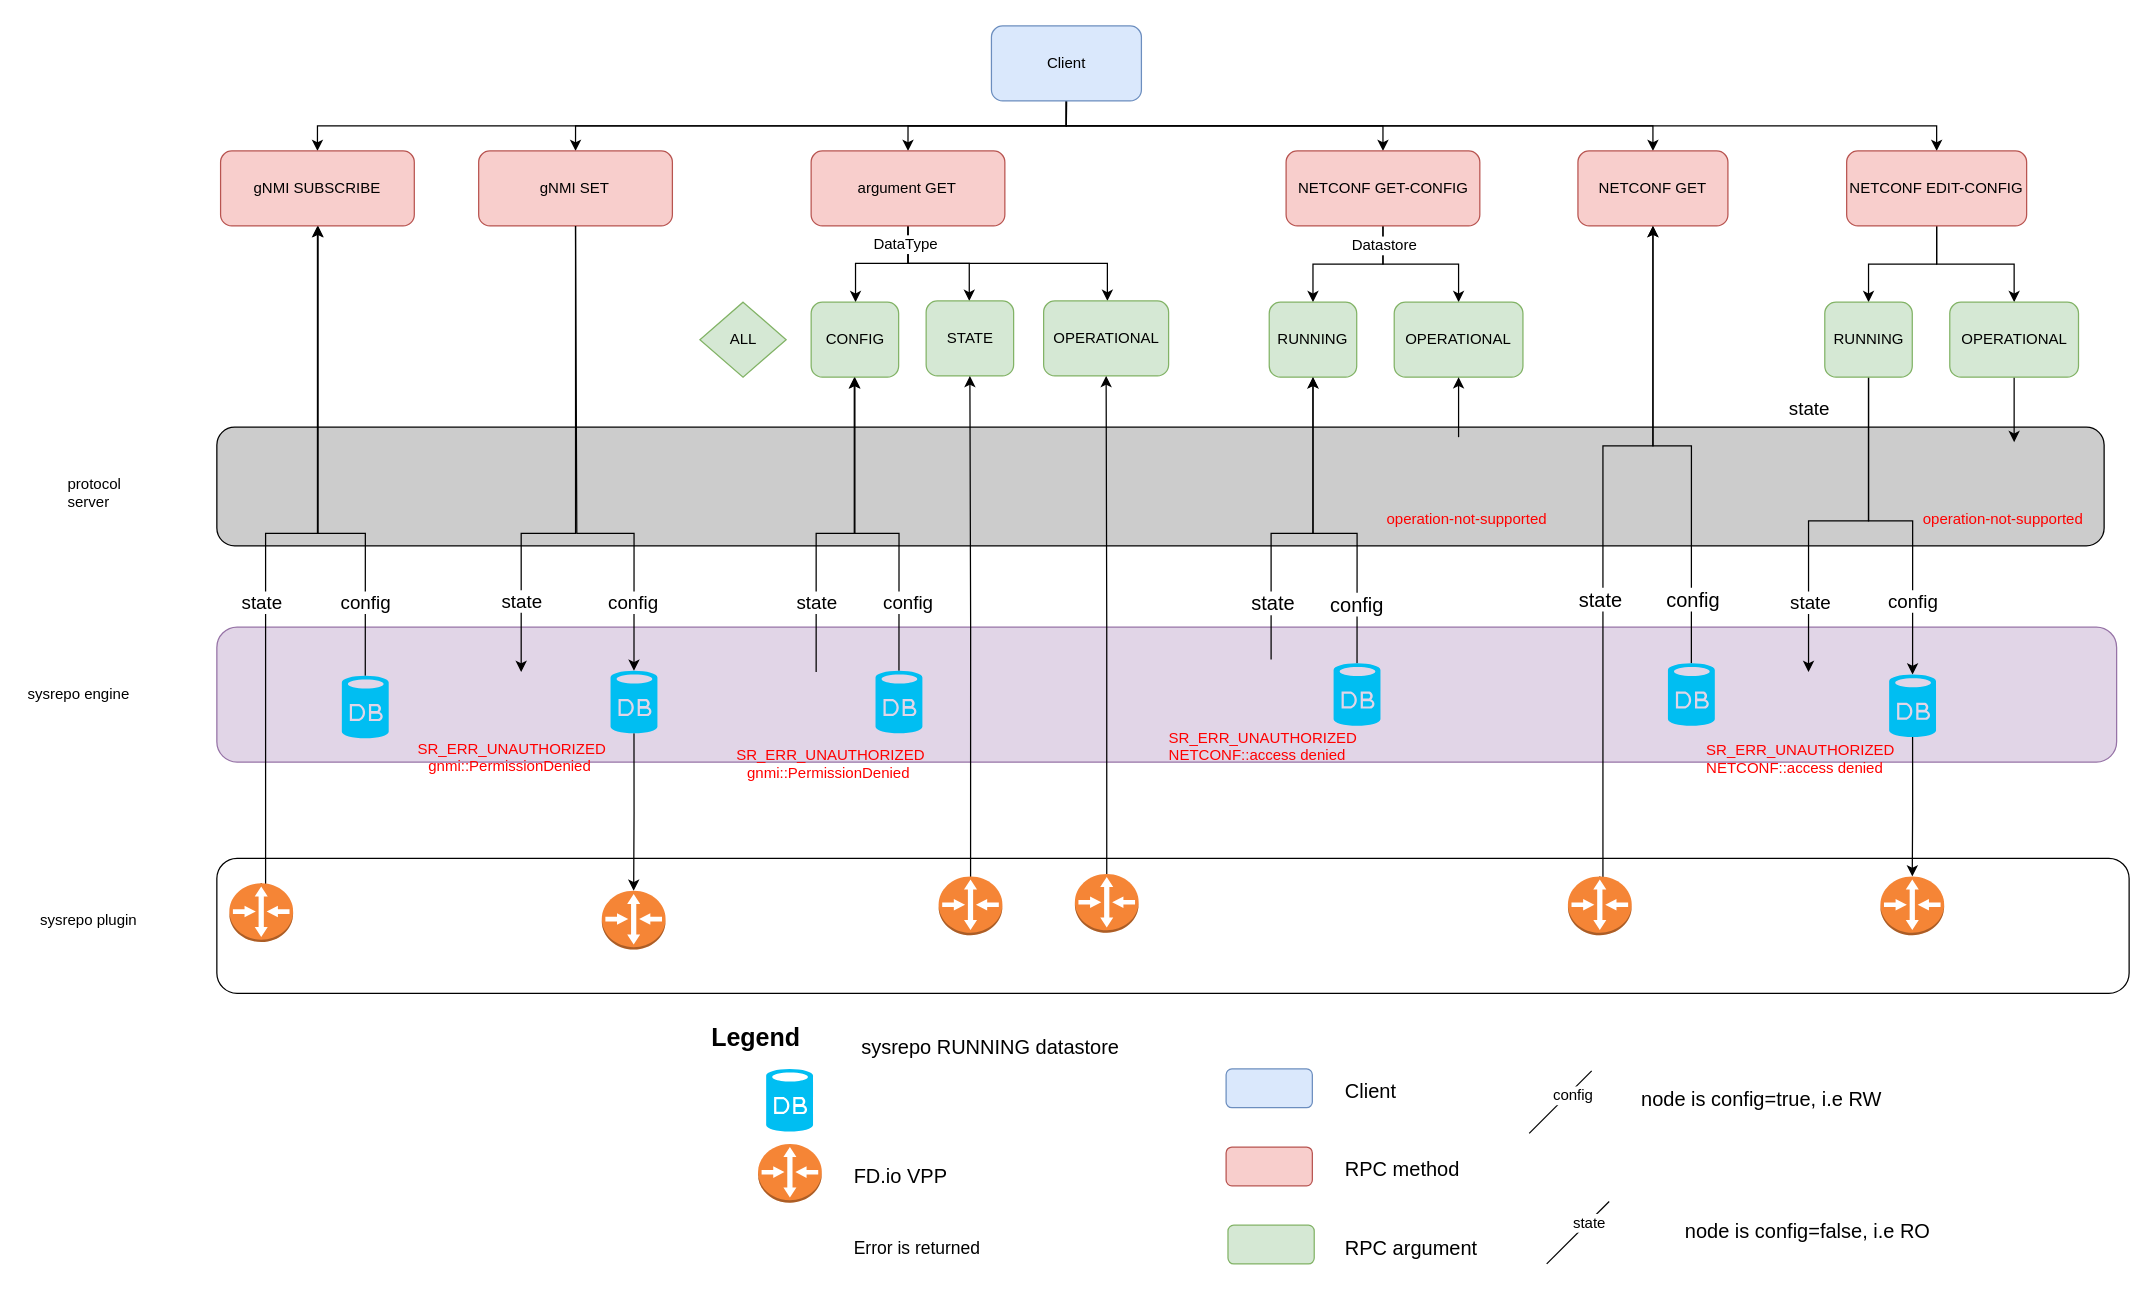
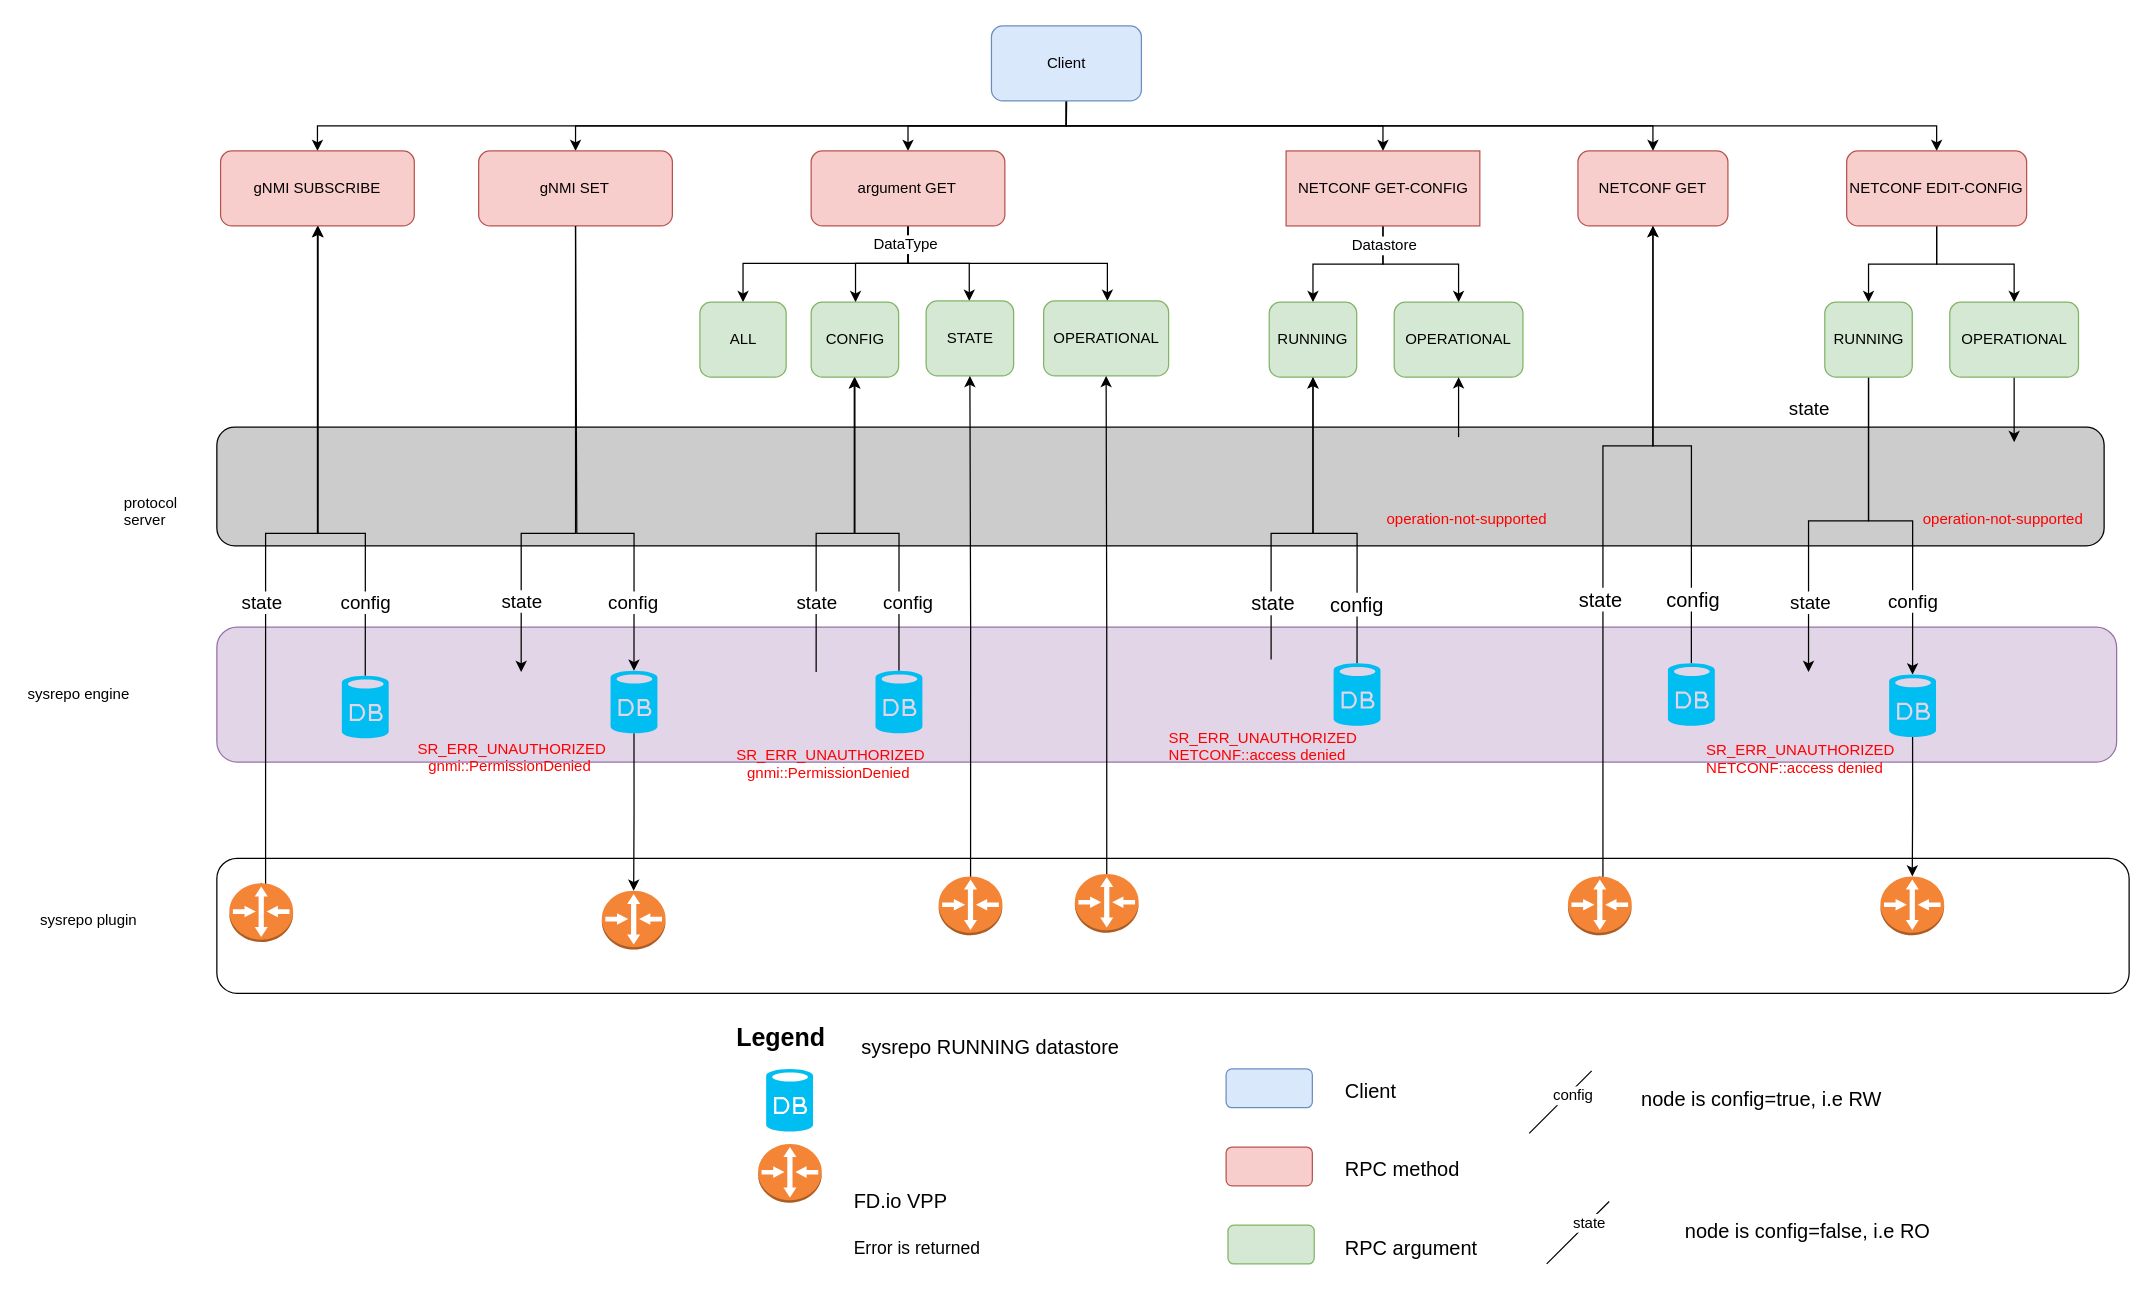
node "NETCONF GET-CONFIG": shape rounded rectangle -> rectangle
edge "argument GET" -> "ALL": added
node "ALL": shape diamond -> rounded rectangle
node "protocol server": moved (103, 491) -> (159, 509)
node "Legend": moved (765, 1031) -> (790, 1031)
node "FD.io VPP": moved (908, 1173) -> (908, 1198)
